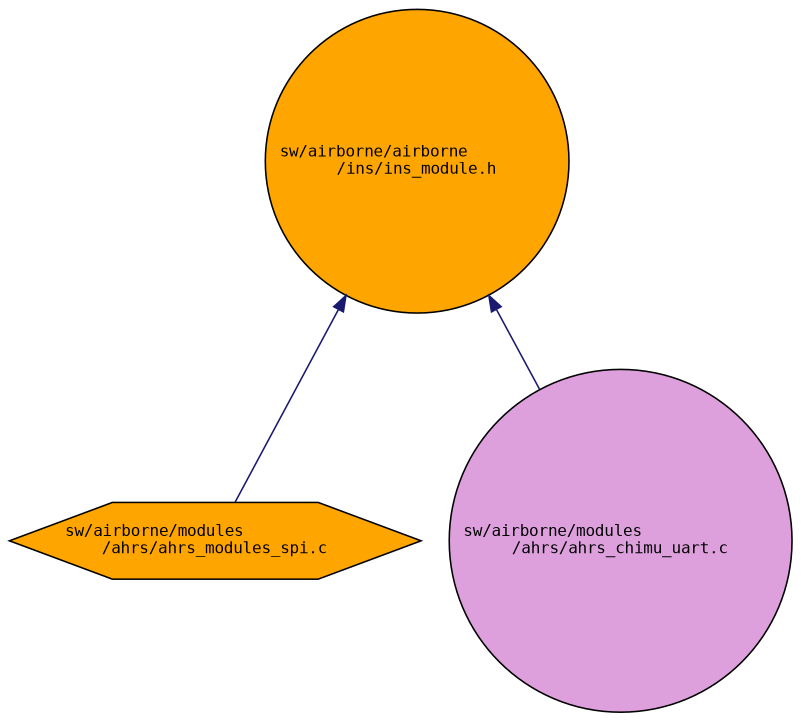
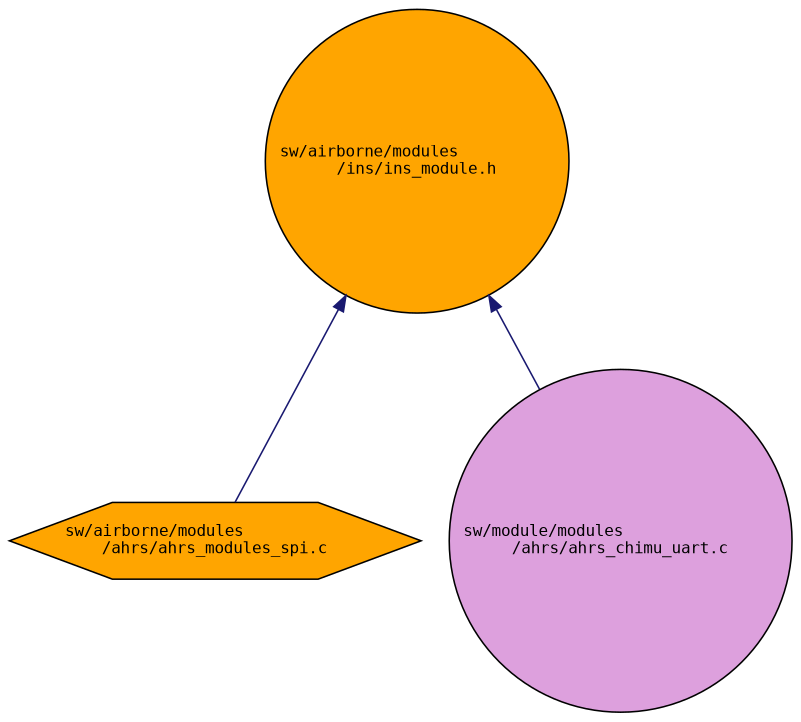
node "sw/airborne/airborne /ins/ins_module.h": label "sw/airborne/airborne /ins/ins_module.h" -> "sw/airborne/modules /ins/ins_module.h"
node "sw/airborne/modules /ahrs/ahrs_chimu_uart.c": label "sw/airborne/modules /ahrs/ahrs_chimu_uart.c" -> "sw/module/modules /ahrs/ahrs_chimu_uart.c"
